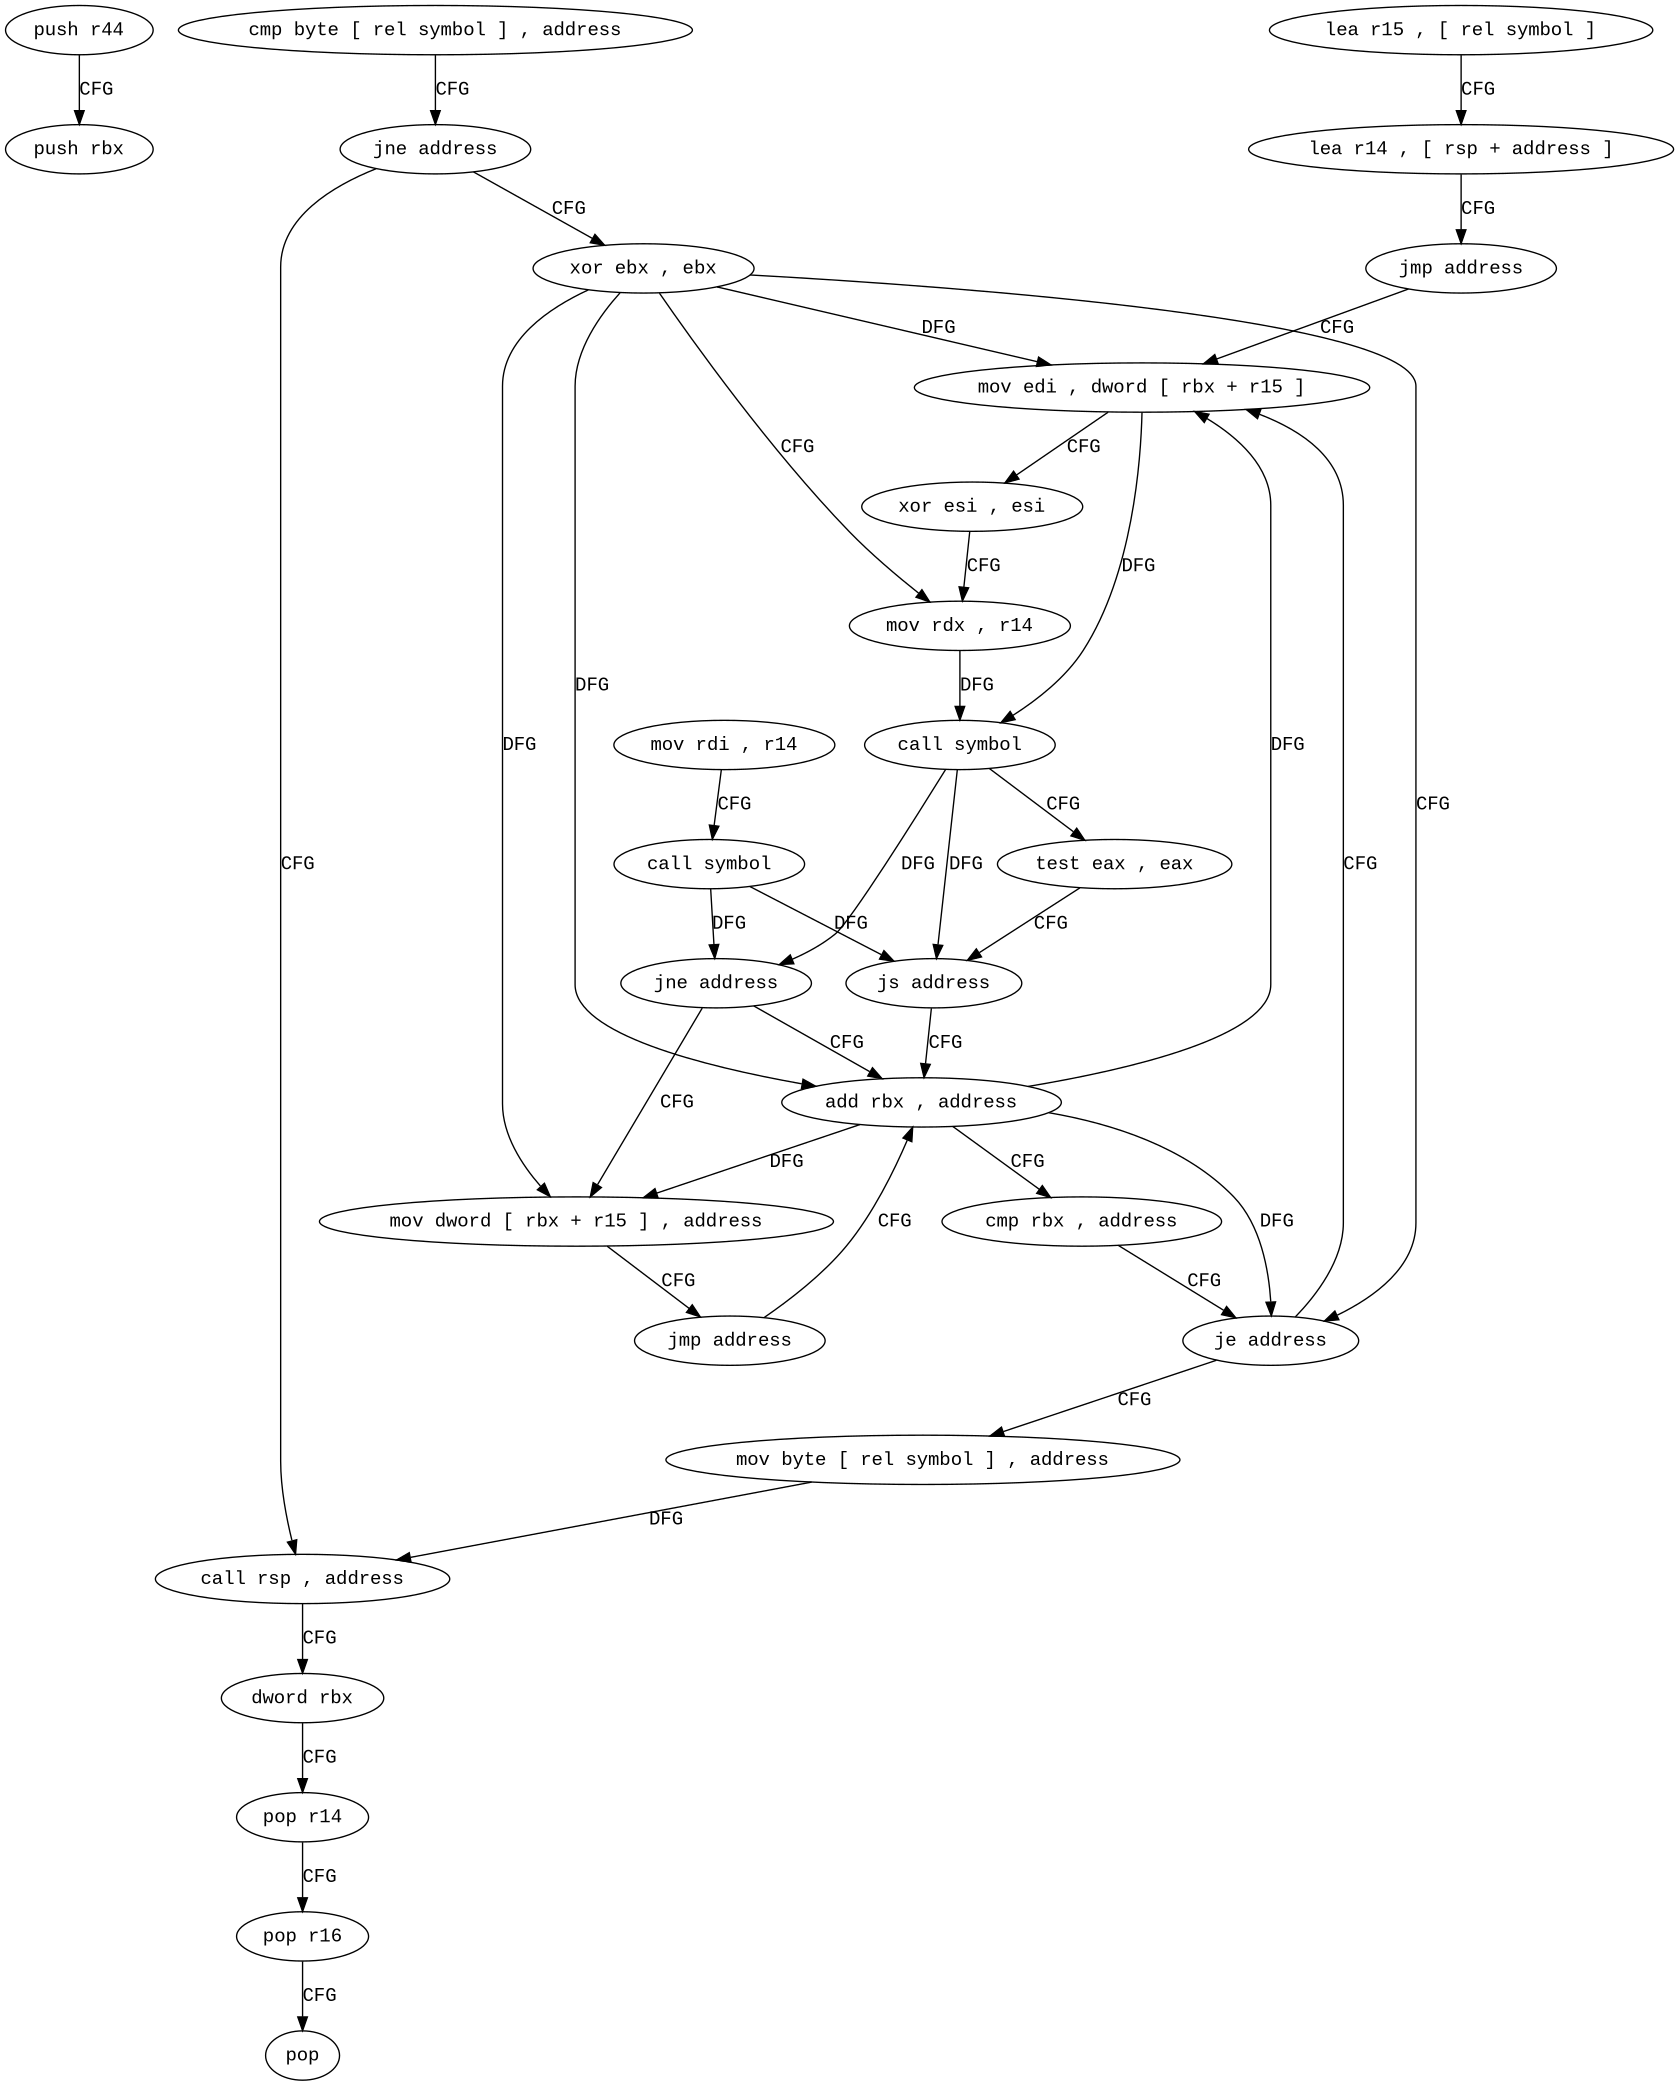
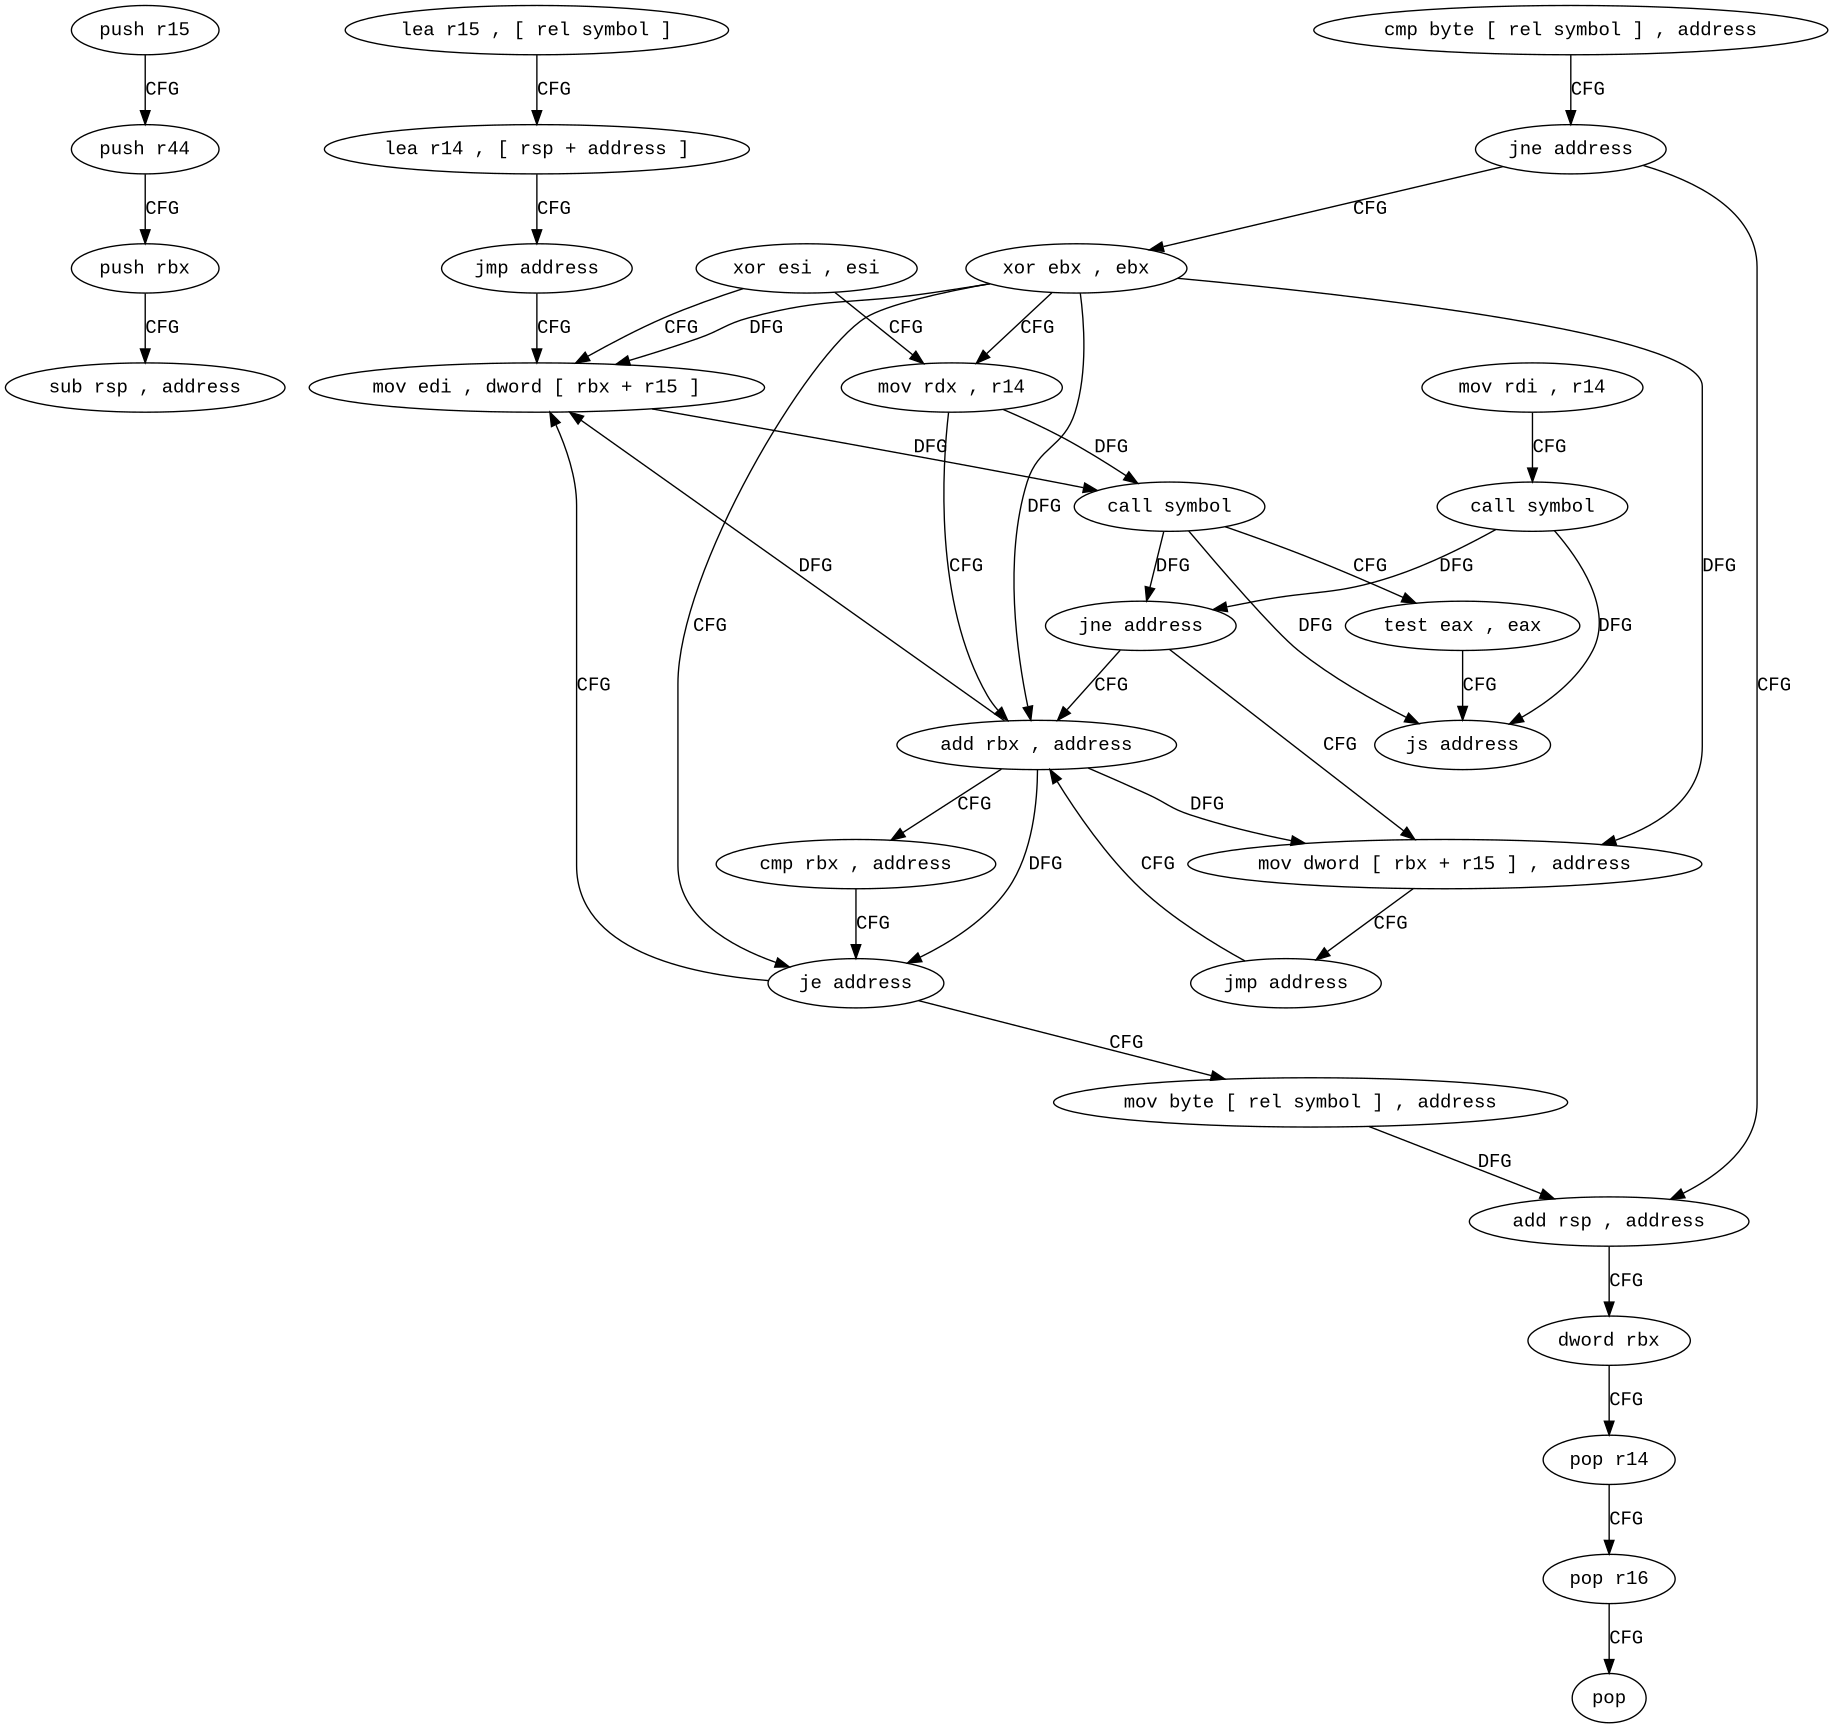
node "push r15": added
node "sub rsp , address": added
edge "mov edi , dword [ rbx + r15 ]" -> "xor esi , esi": reversed
edge "js address" -> "add rbx , address": now "mov rdx , r14" -> "add rbx , address"
node "call rsp , address": label "call rsp , address" -> "add rsp , address"
